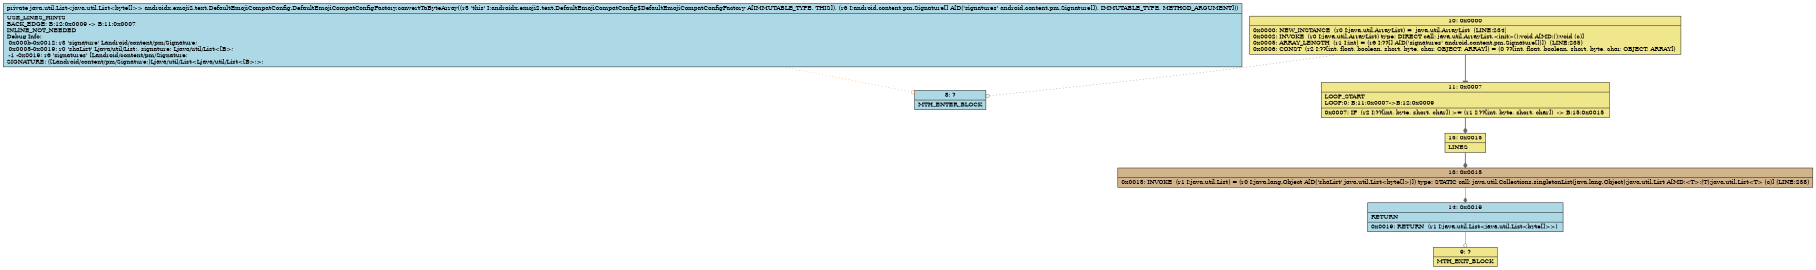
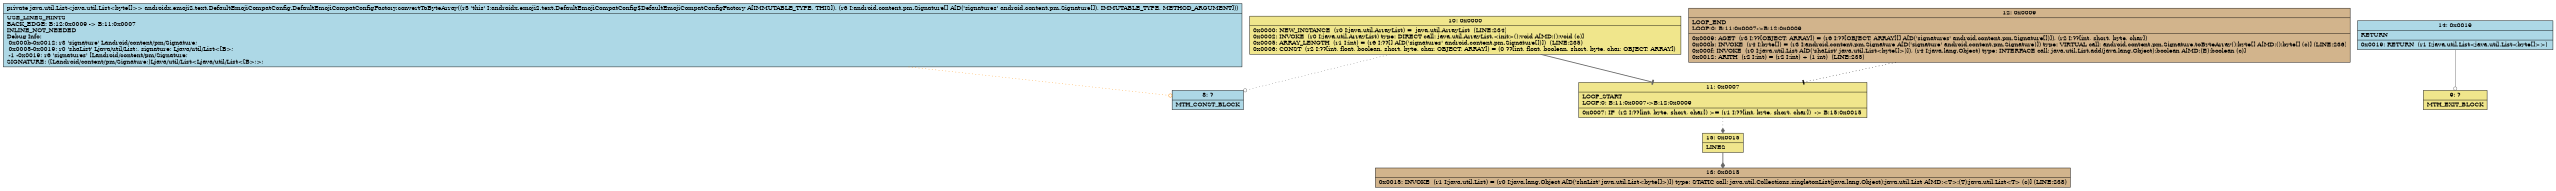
node "12: 0x0009": added
node "8: ?": text "MTH_ENTER_BLOCK" -> "MTH_CONST_BLOCK"
edge "11: 0x0007" -> "15: 0x0015": style bold -> dotted
edge "13: 0x0015" -> "14: 0x0019": removed
